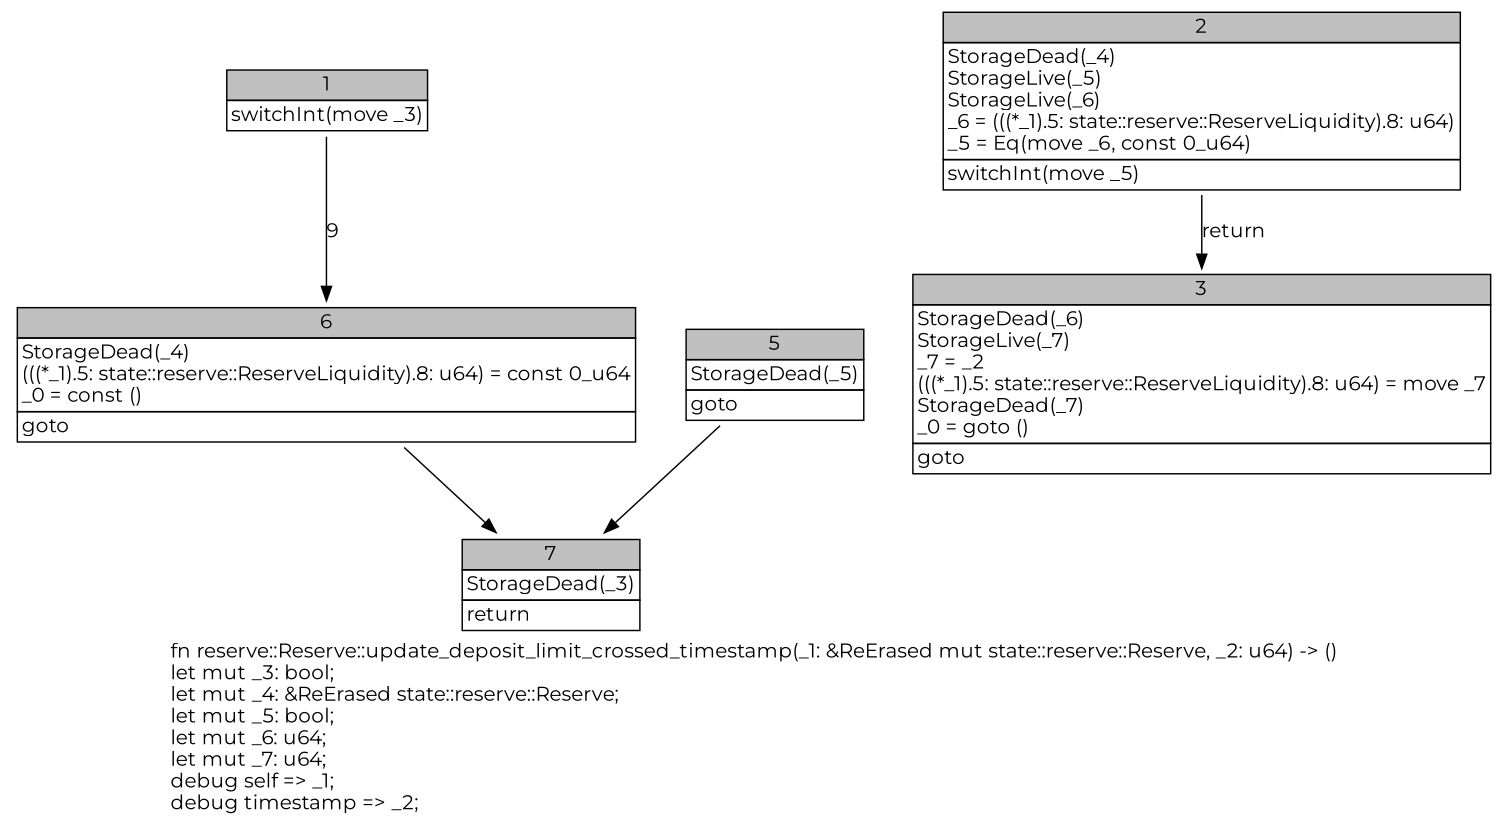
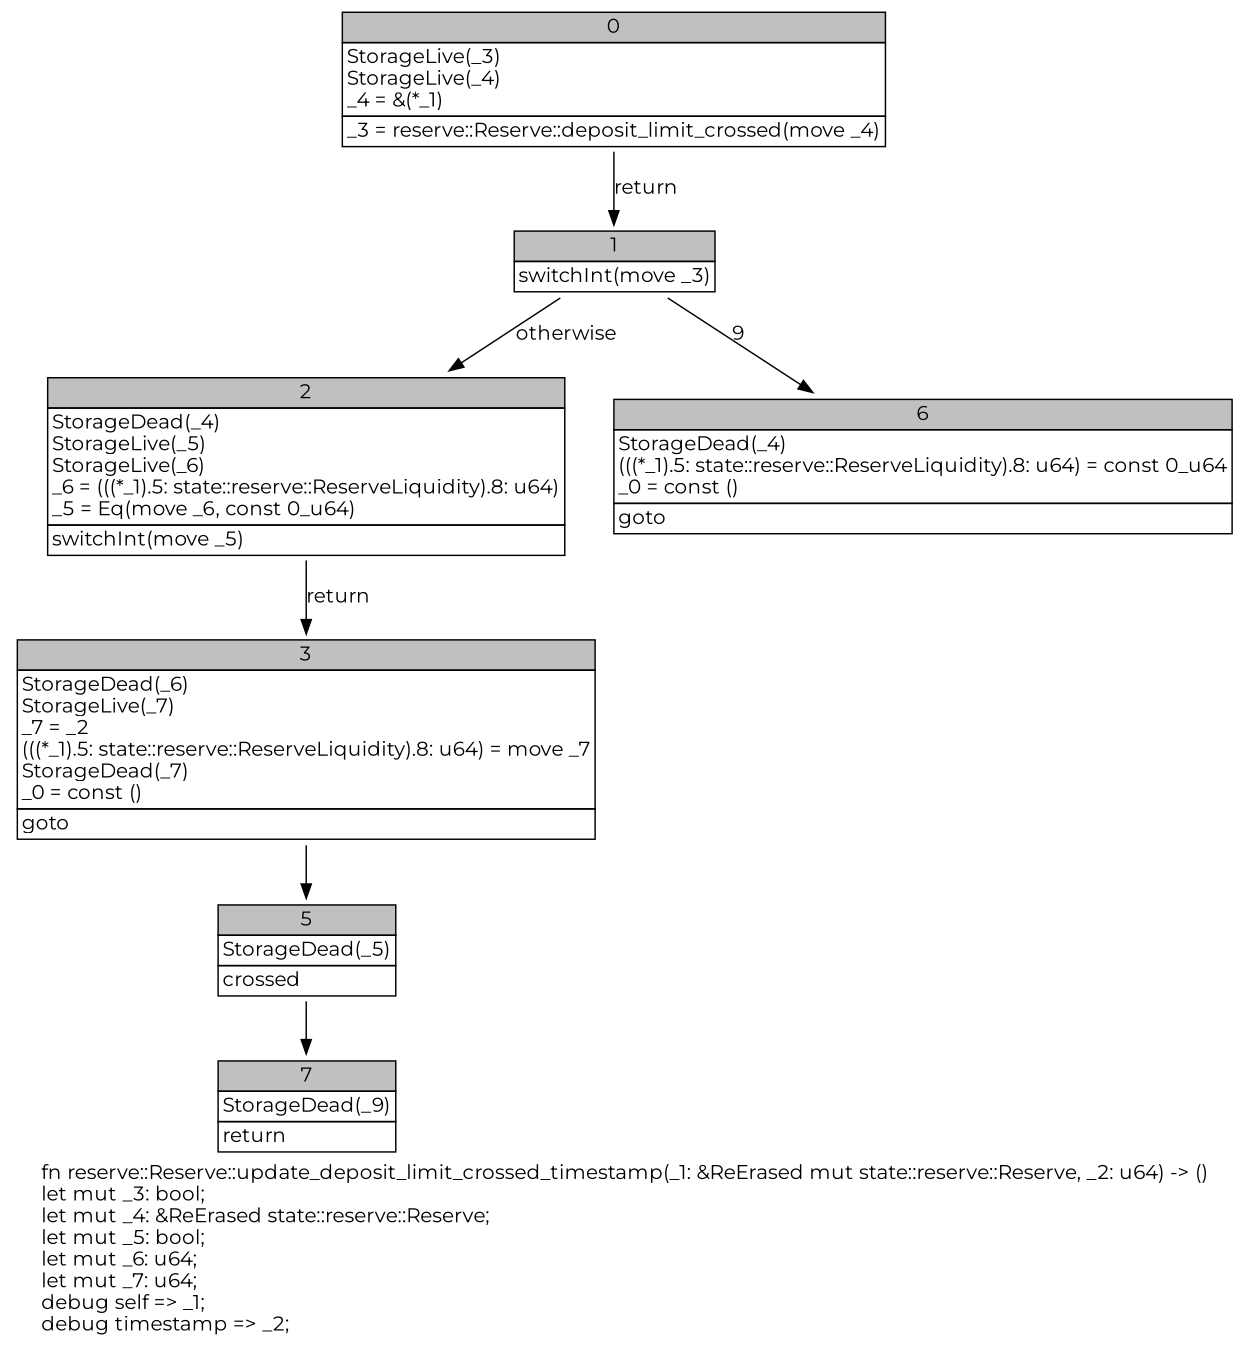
node "0": added
edge "1" -> "2": added, label "otherwise"
node "5": text "goto" -> "crossed"
node "3": text "_0 = goto ()" -> "_0 = const ()"
edge "6" -> "7": removed
node "7": text "StorageDead(_3)" -> "StorageDead(_9)"
edge "3" -> "5": added
